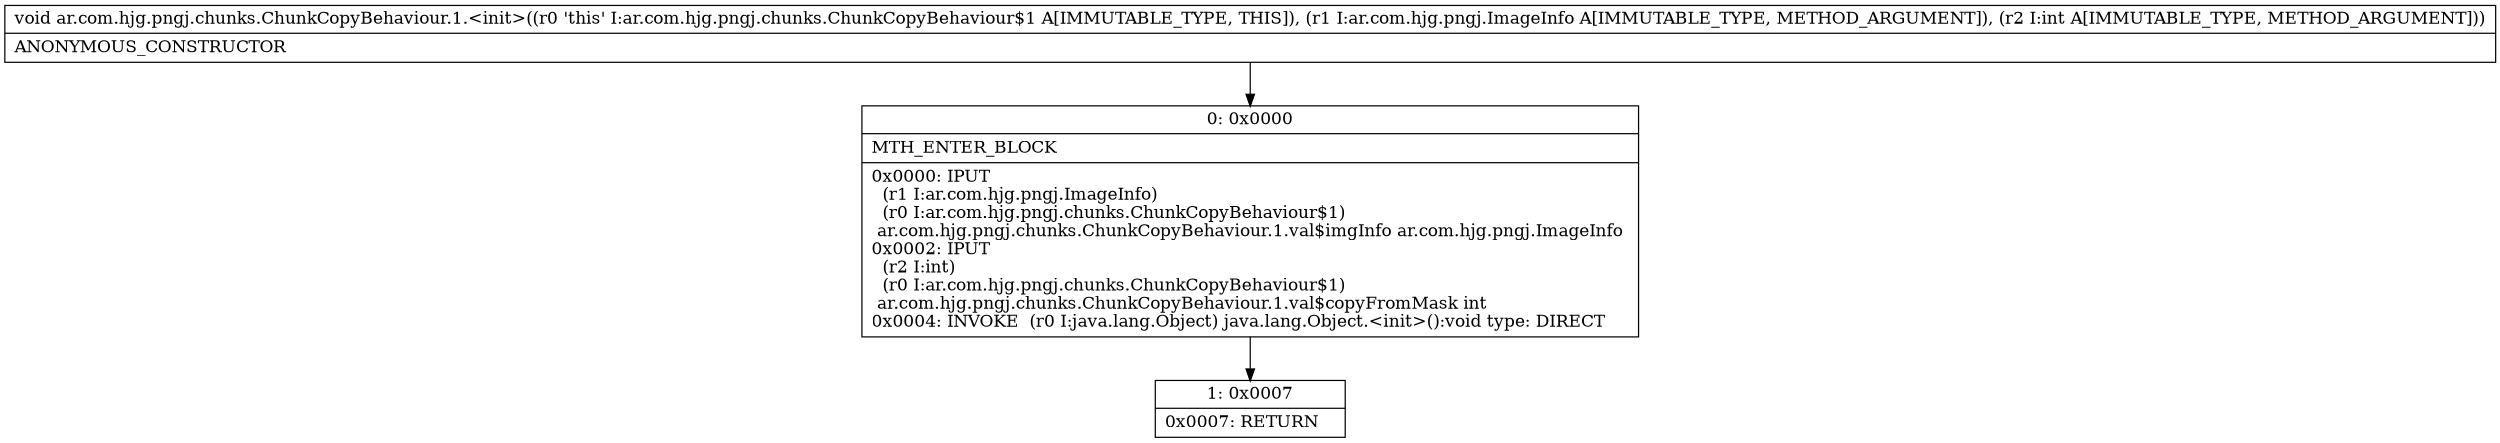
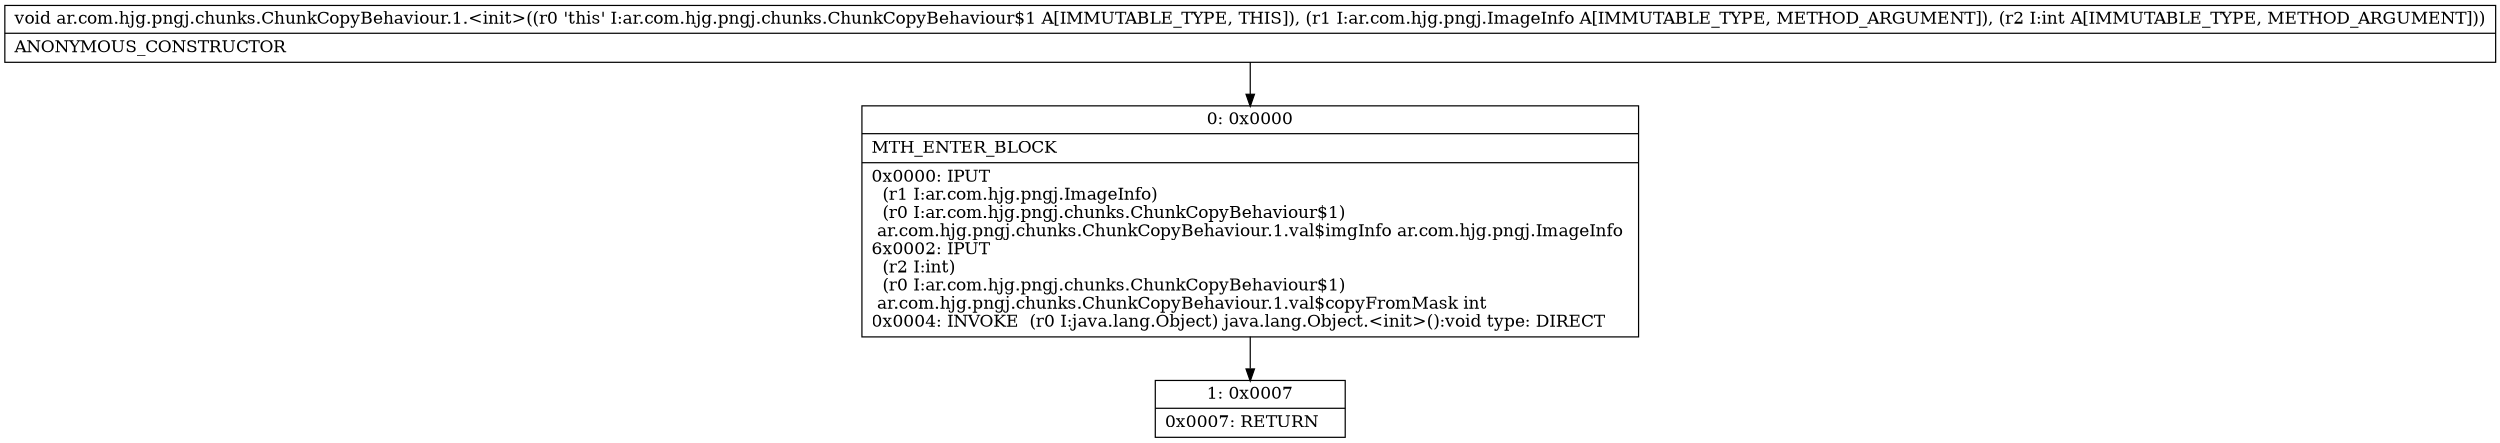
node "0: 0x0000": text "0x0002: IPUT" -> "6x0002: IPUT"
